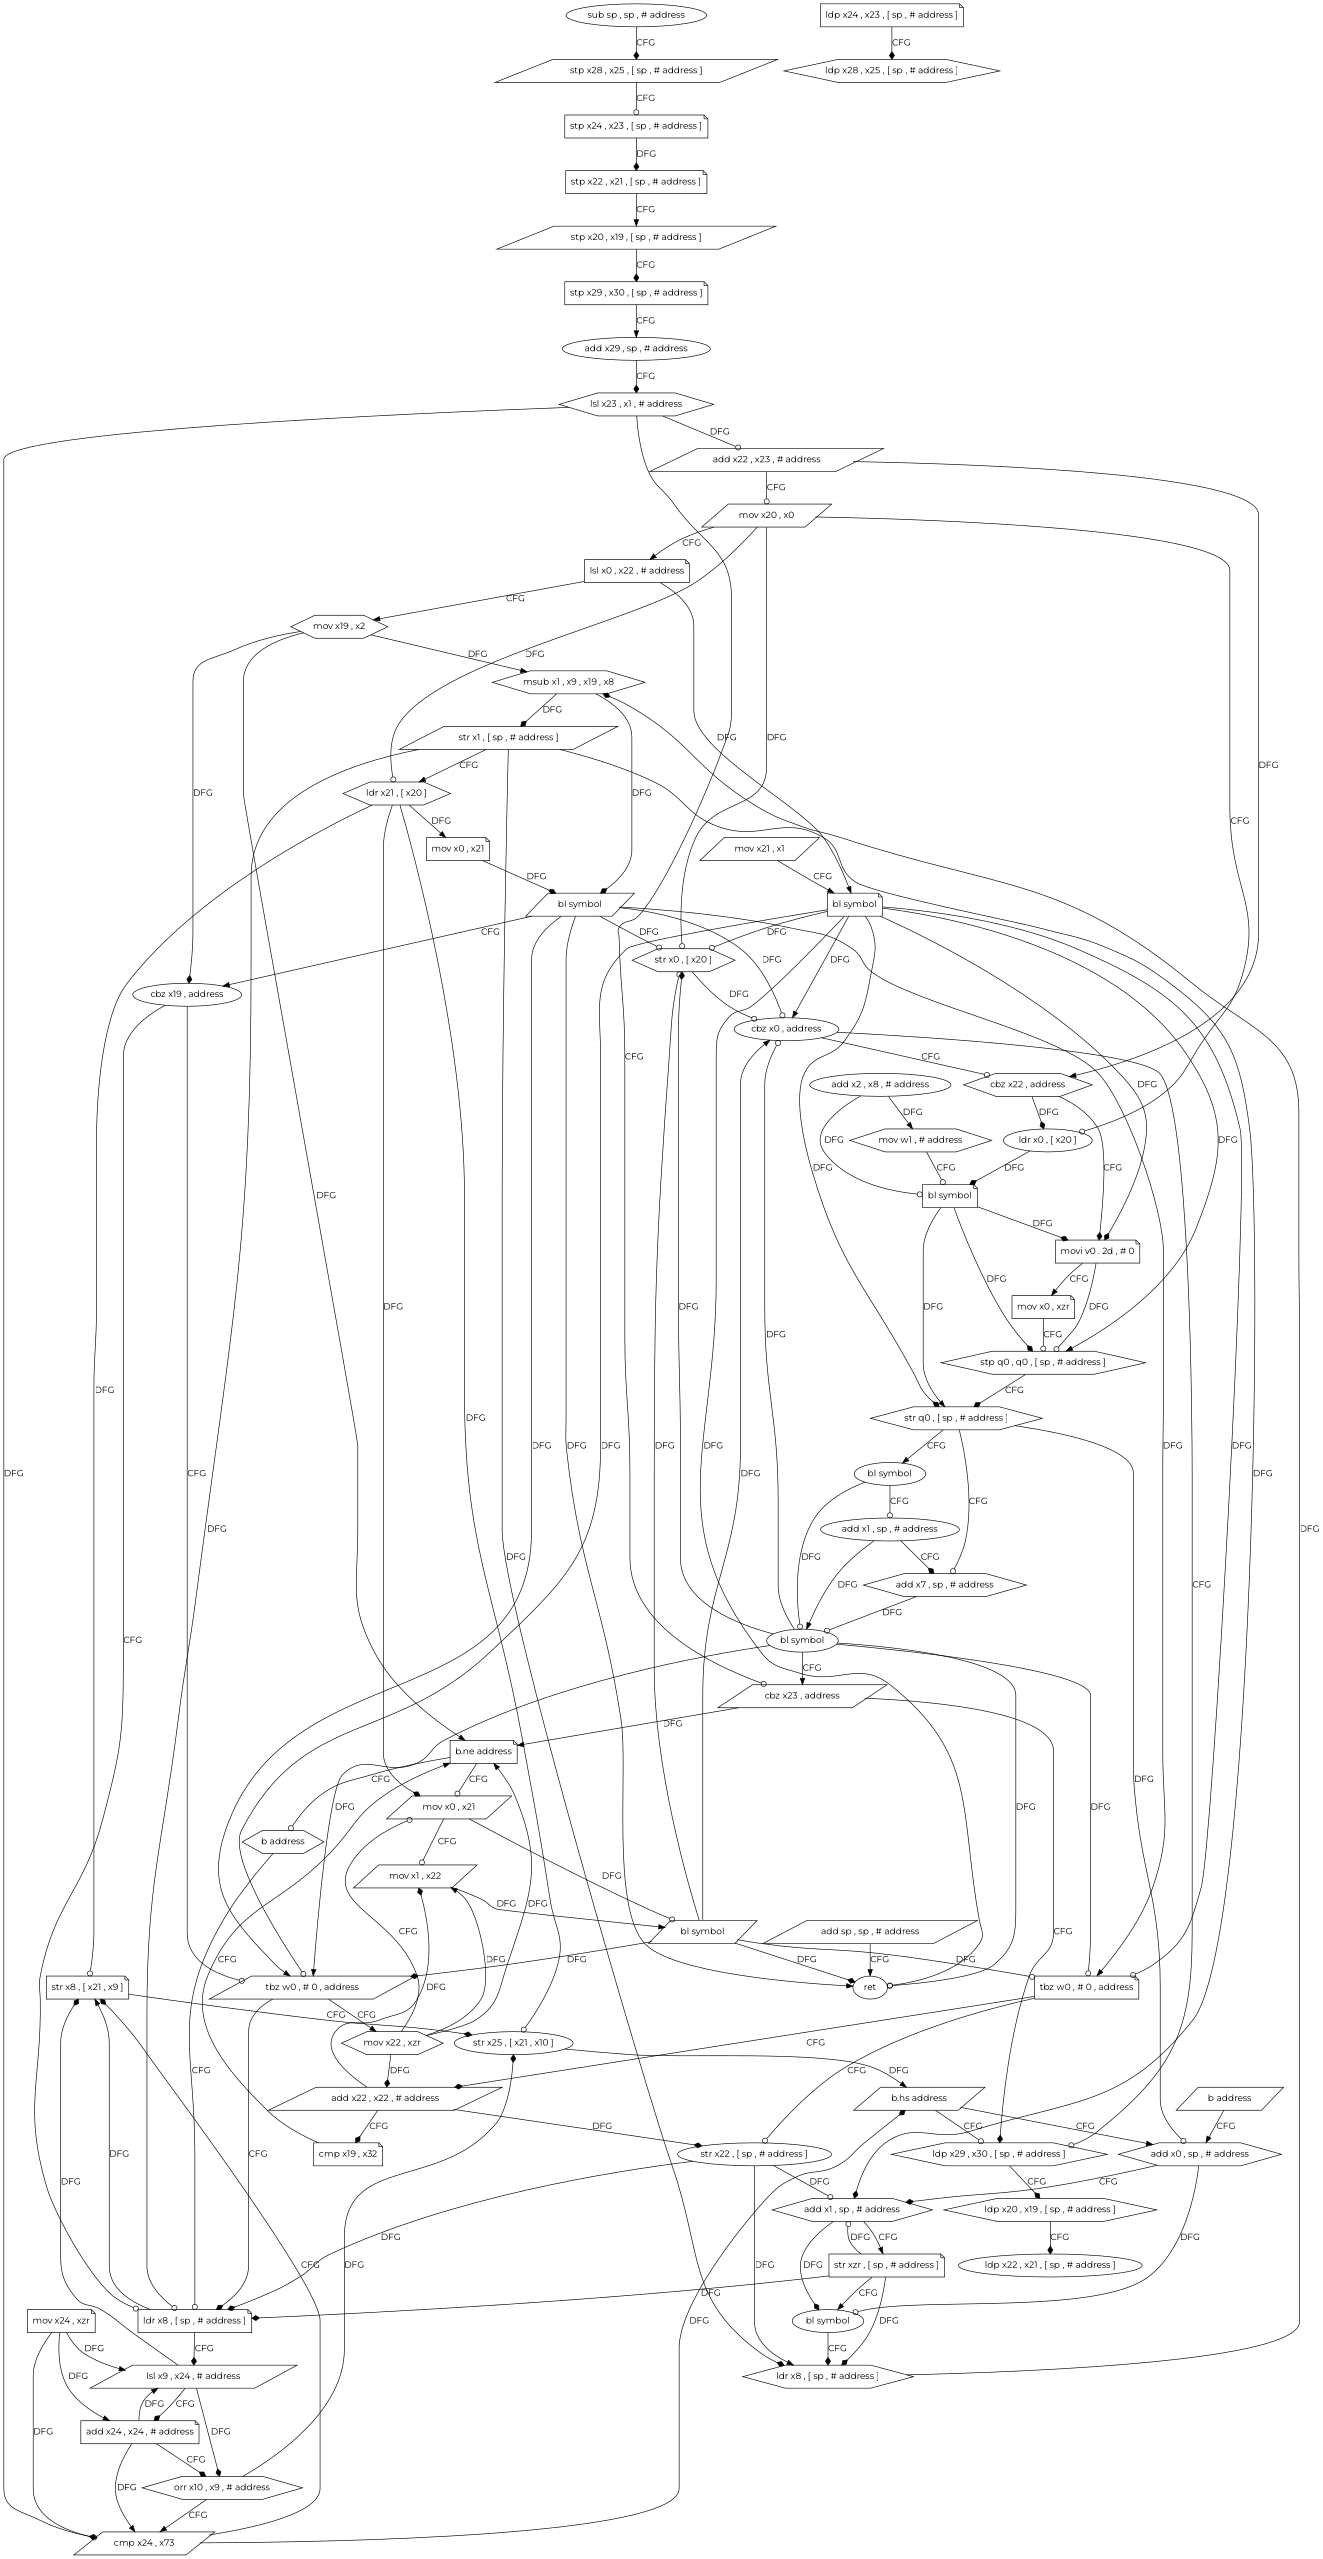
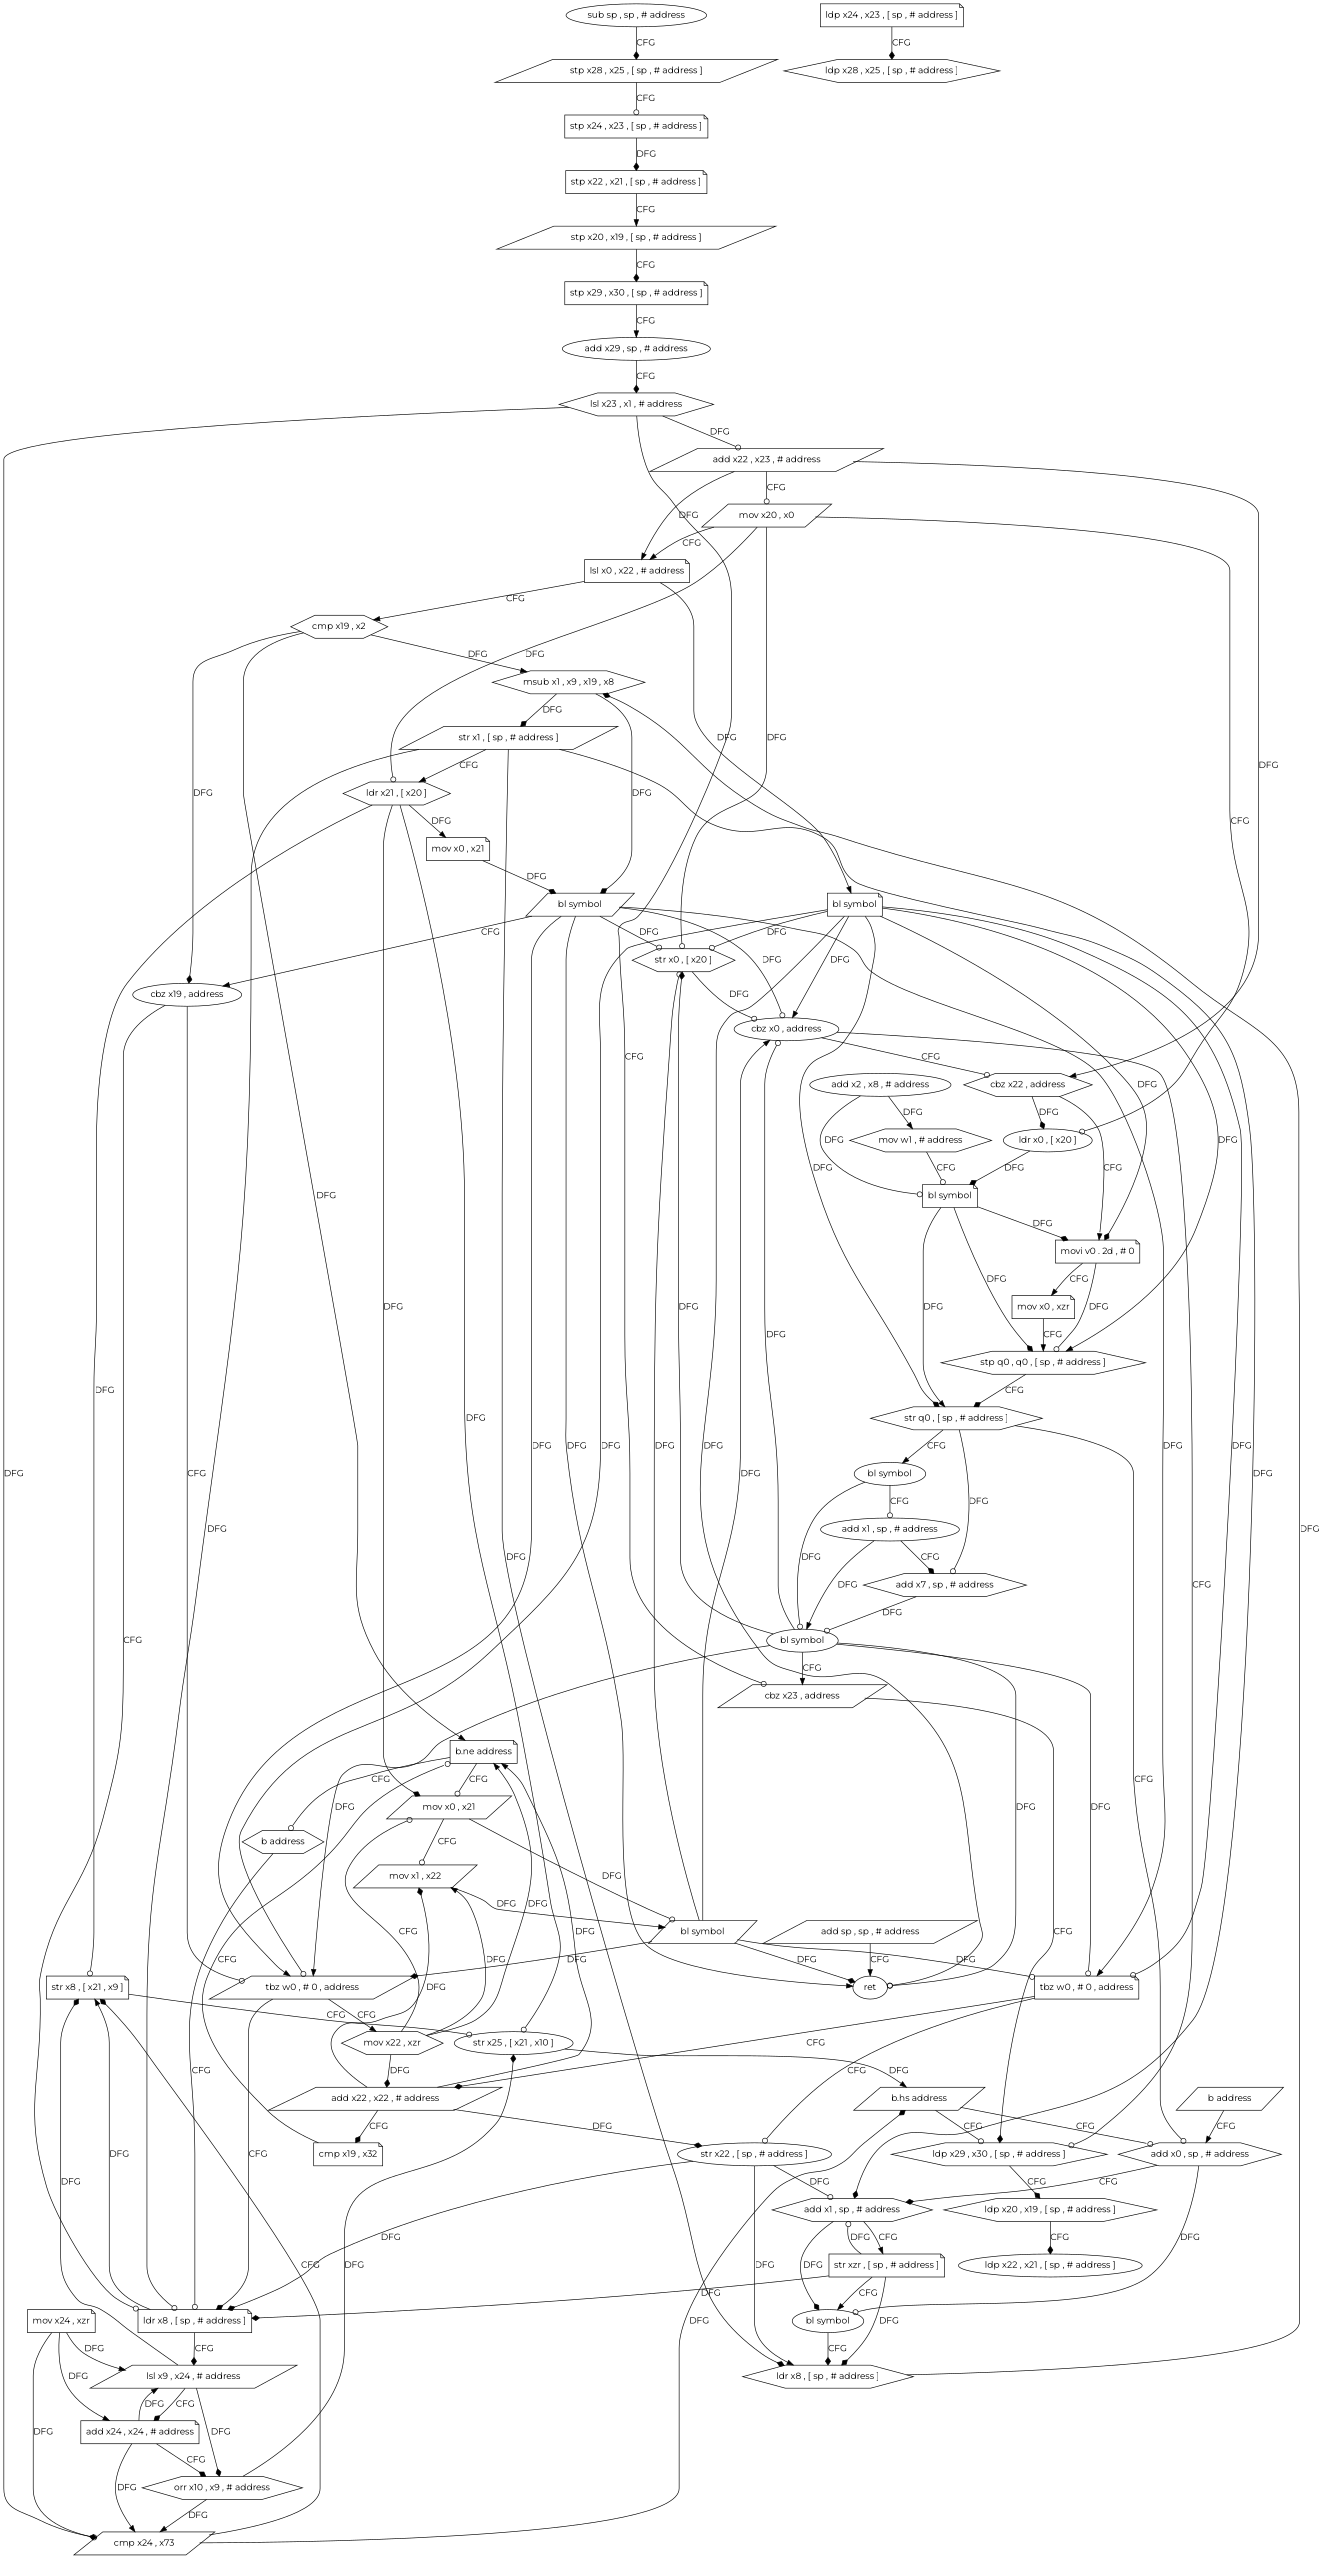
edge "add x22 , x23 , # address" -> "lsl x0 , x22 , # address": added, label "DFG"
node "mov x19 , x2": label "mov x19 , x2" -> "cmp x19 , x2"
node "mov x21 , x1": removed
edge "cbz x22 , address" -> "movi v0 . 2d , # 0": arrowhead diamond -> normal
edge "mov x0 , xzr" -> "stp q0 , q0 , [ sp , # address ]": arrowhead odot -> normal
edge "str q0 , [ sp , # address ]" -> "add x7 , sp , # address": label "CFG" -> "DFG"
edge "cbz x23 , address" -> "b.ne address": now "add x22 , x22 , # address" -> "b.ne address"
edge "str q0 , [ sp , # address ]" -> "add x0 , sp , # address": label "DFG" -> "CFG"
edge "cmp x19 , x32" -> "b.ne address": arrowhead normal -> odot
edge "str x8 , [ x21 , x9 ]" -> "str x25 , [ x21 , x10 ]": arrowhead diamond -> odot
edge "b.hs address" -> "add x0 , sp , # address": arrowhead normal -> odot
edge "orr x10 , x9 , # address" -> "cmp x24 , x73": label "CFG" -> "DFG"
